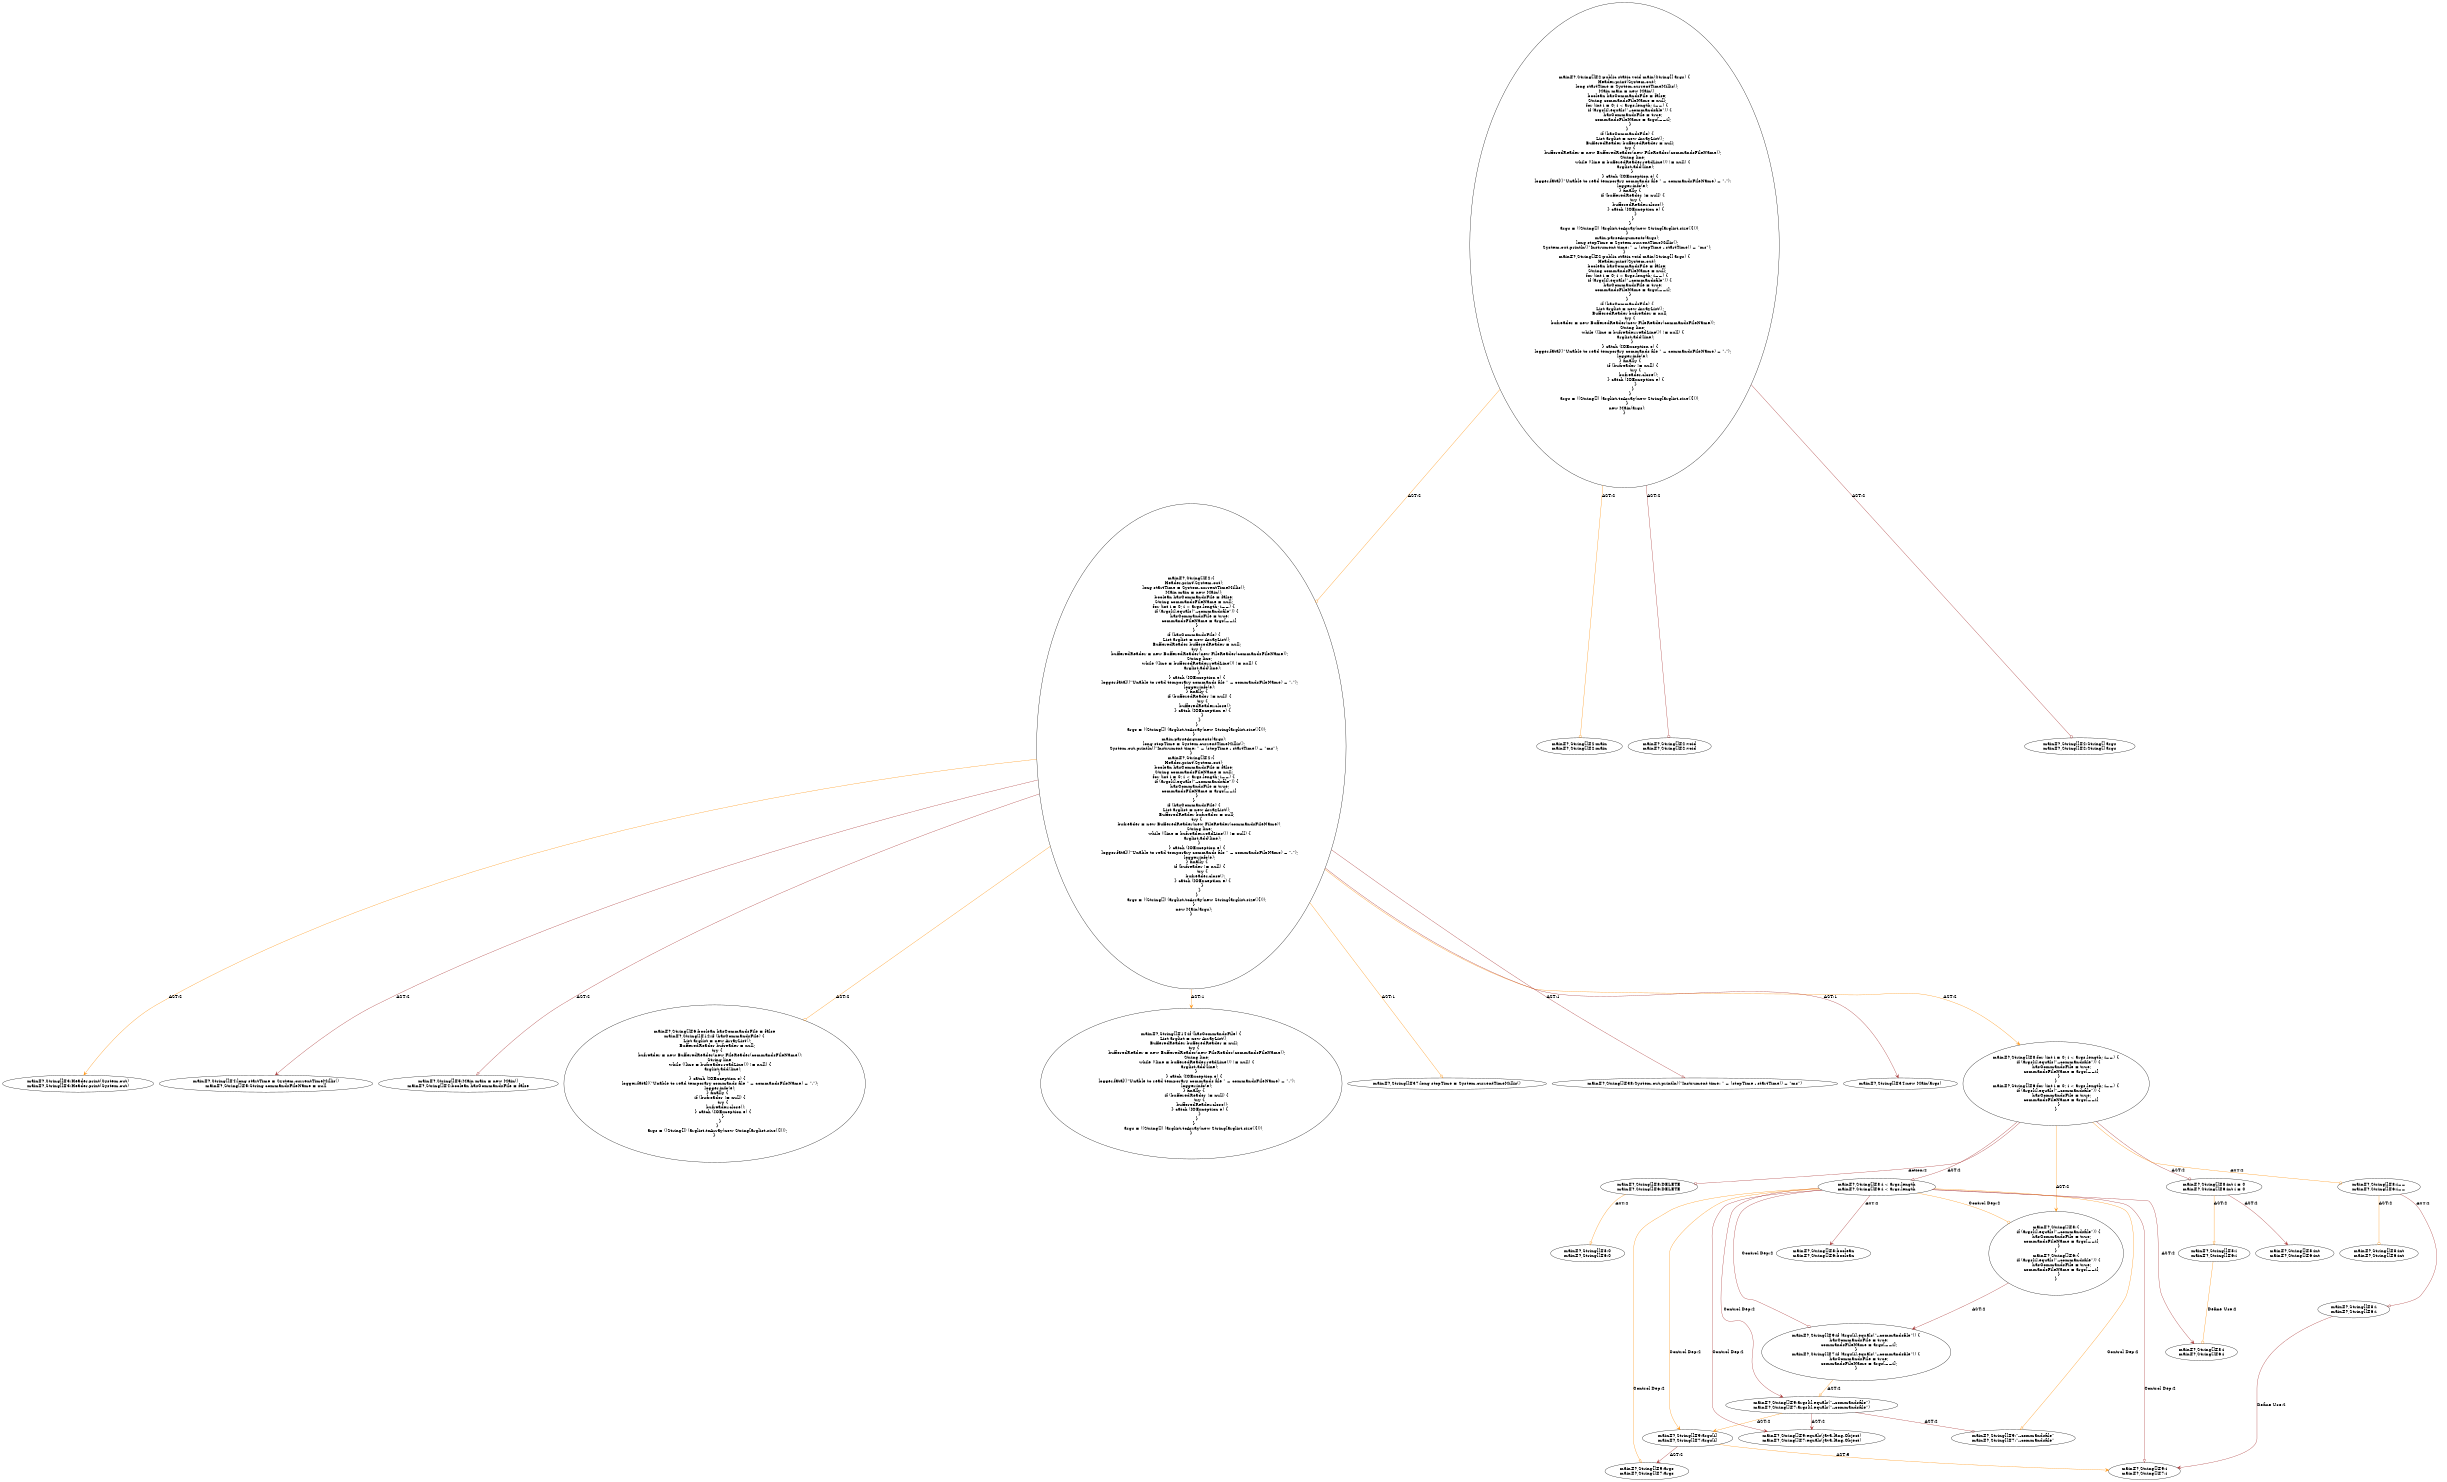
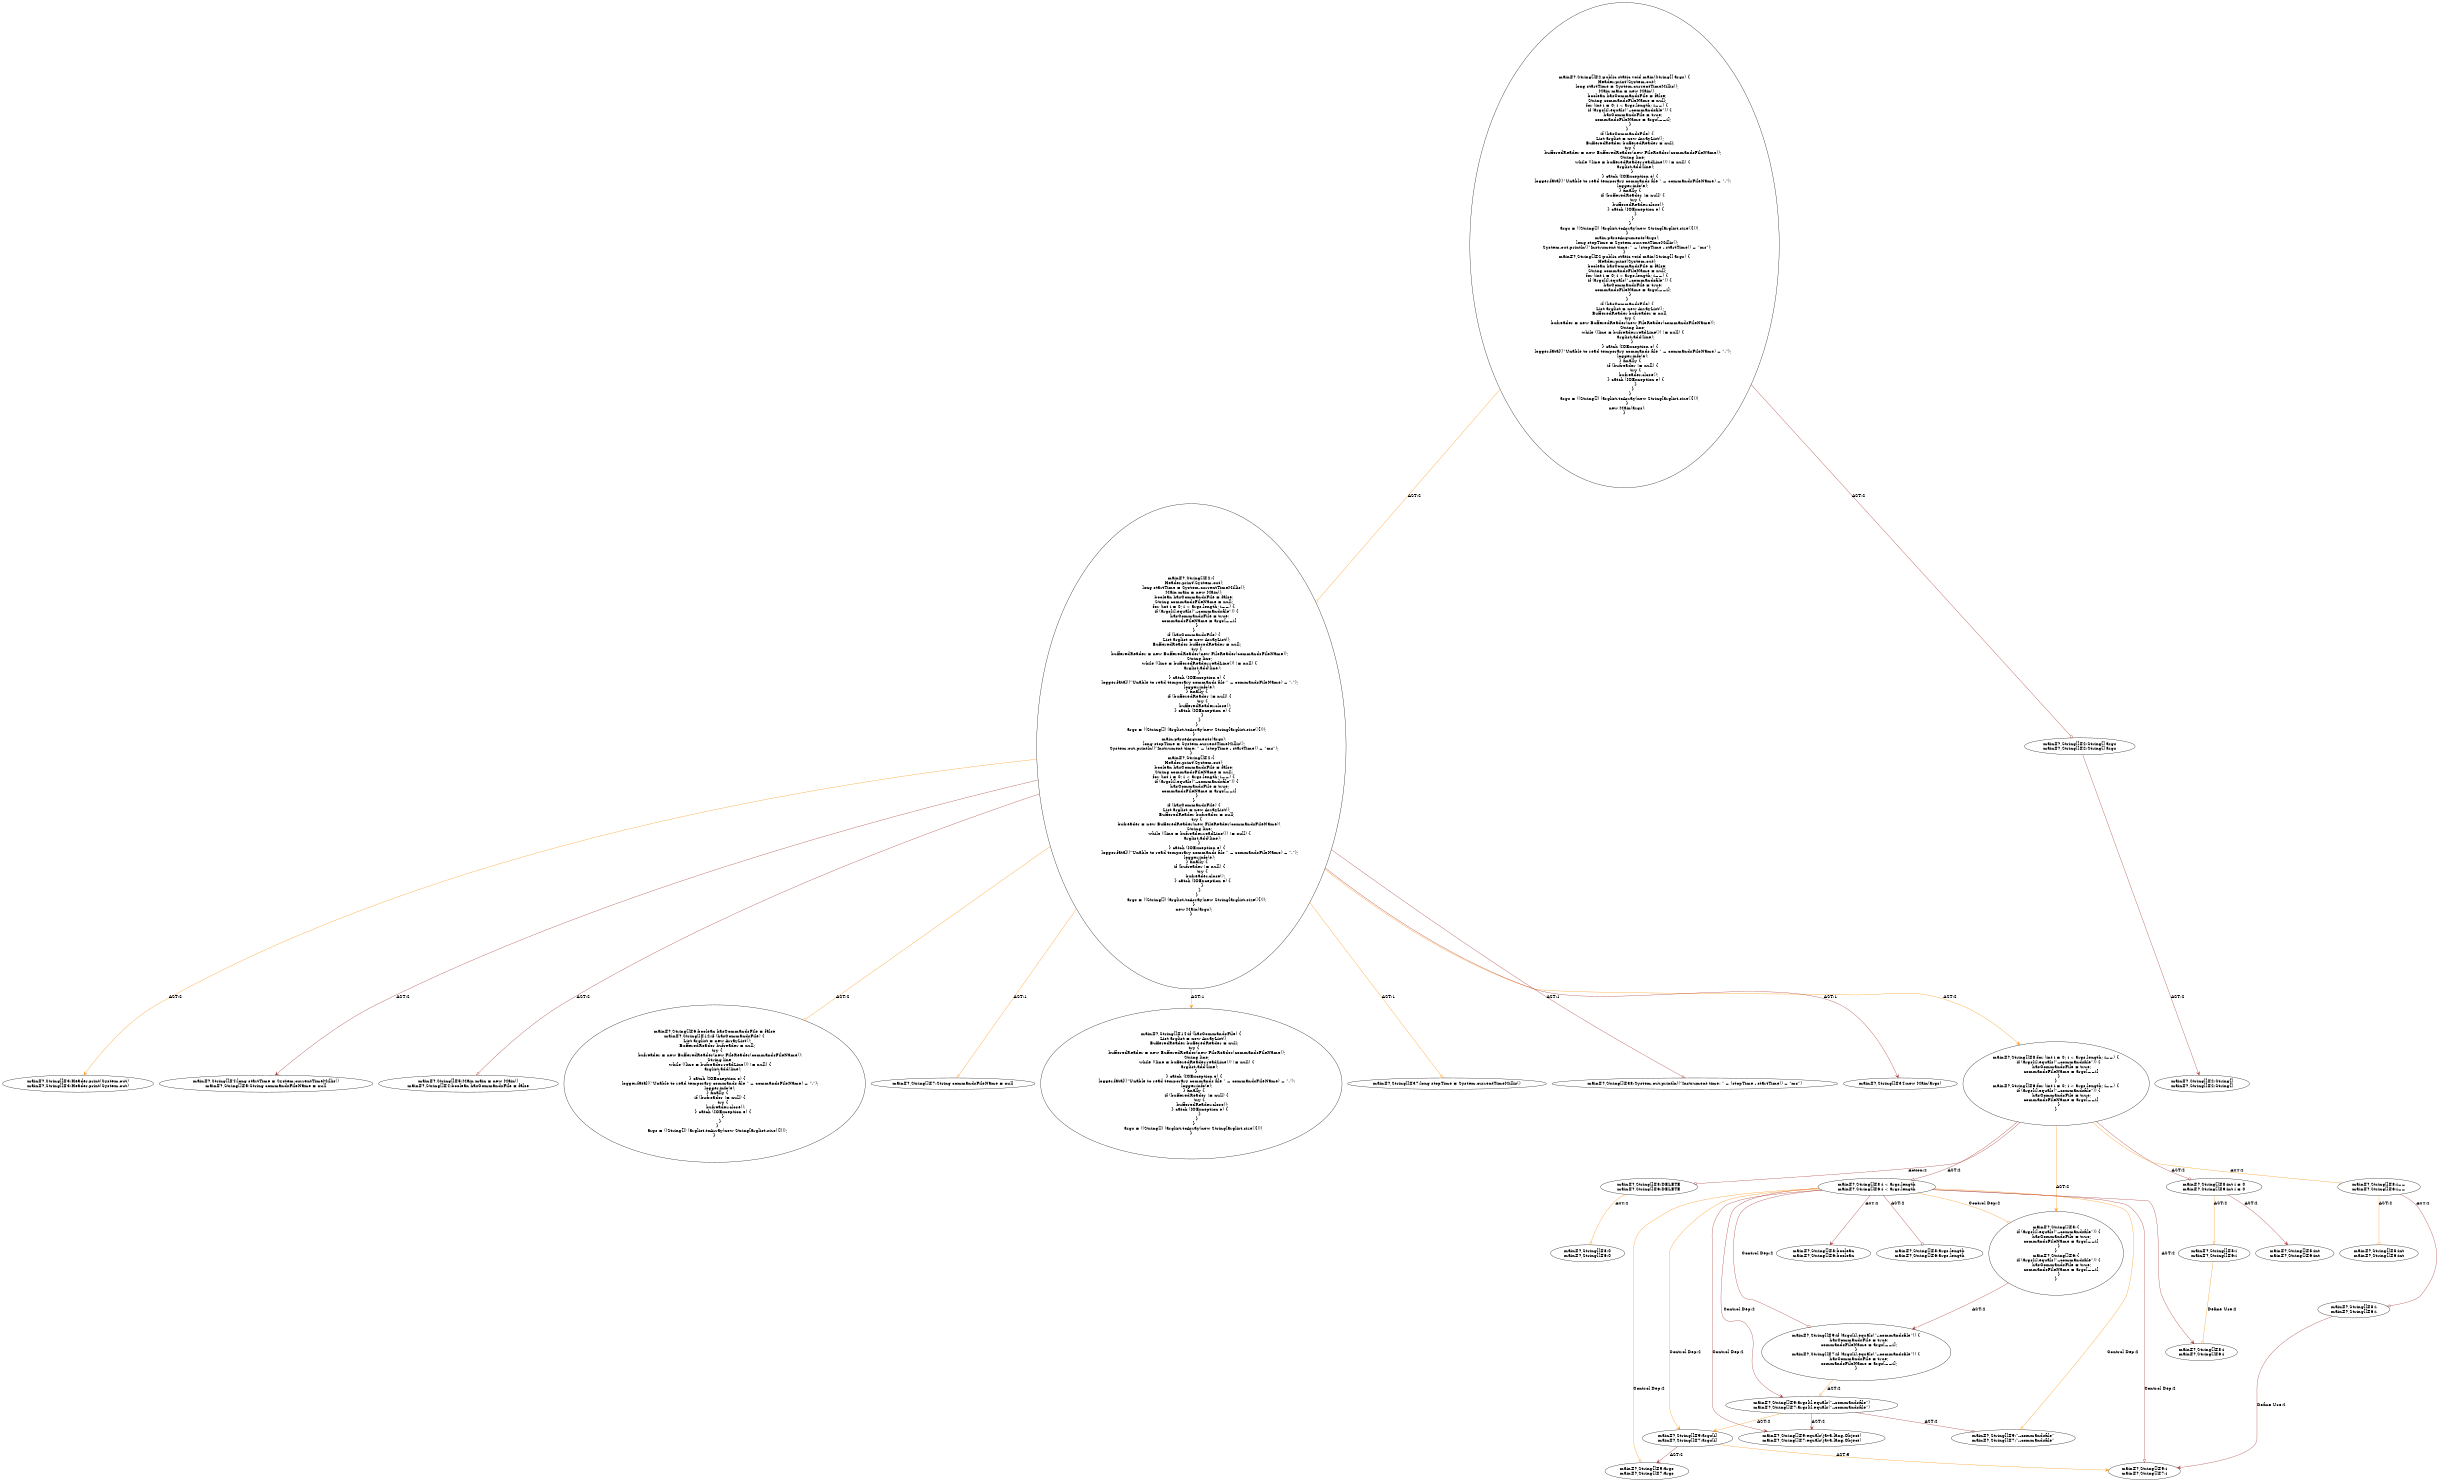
node "main#?,String[]#2:main main#?,String[]#2:main": removed
node "main#?,String[]#2:void main#?,String[]#2:void": removed
node "main#?,String[]#7:String commandsFileName = null": added
node "main#?,String[]#2:String[] main#?,String[]#2:String[]": added
node "main#?,String[]#8:args.length main#?,String[]#6:args.length": added
